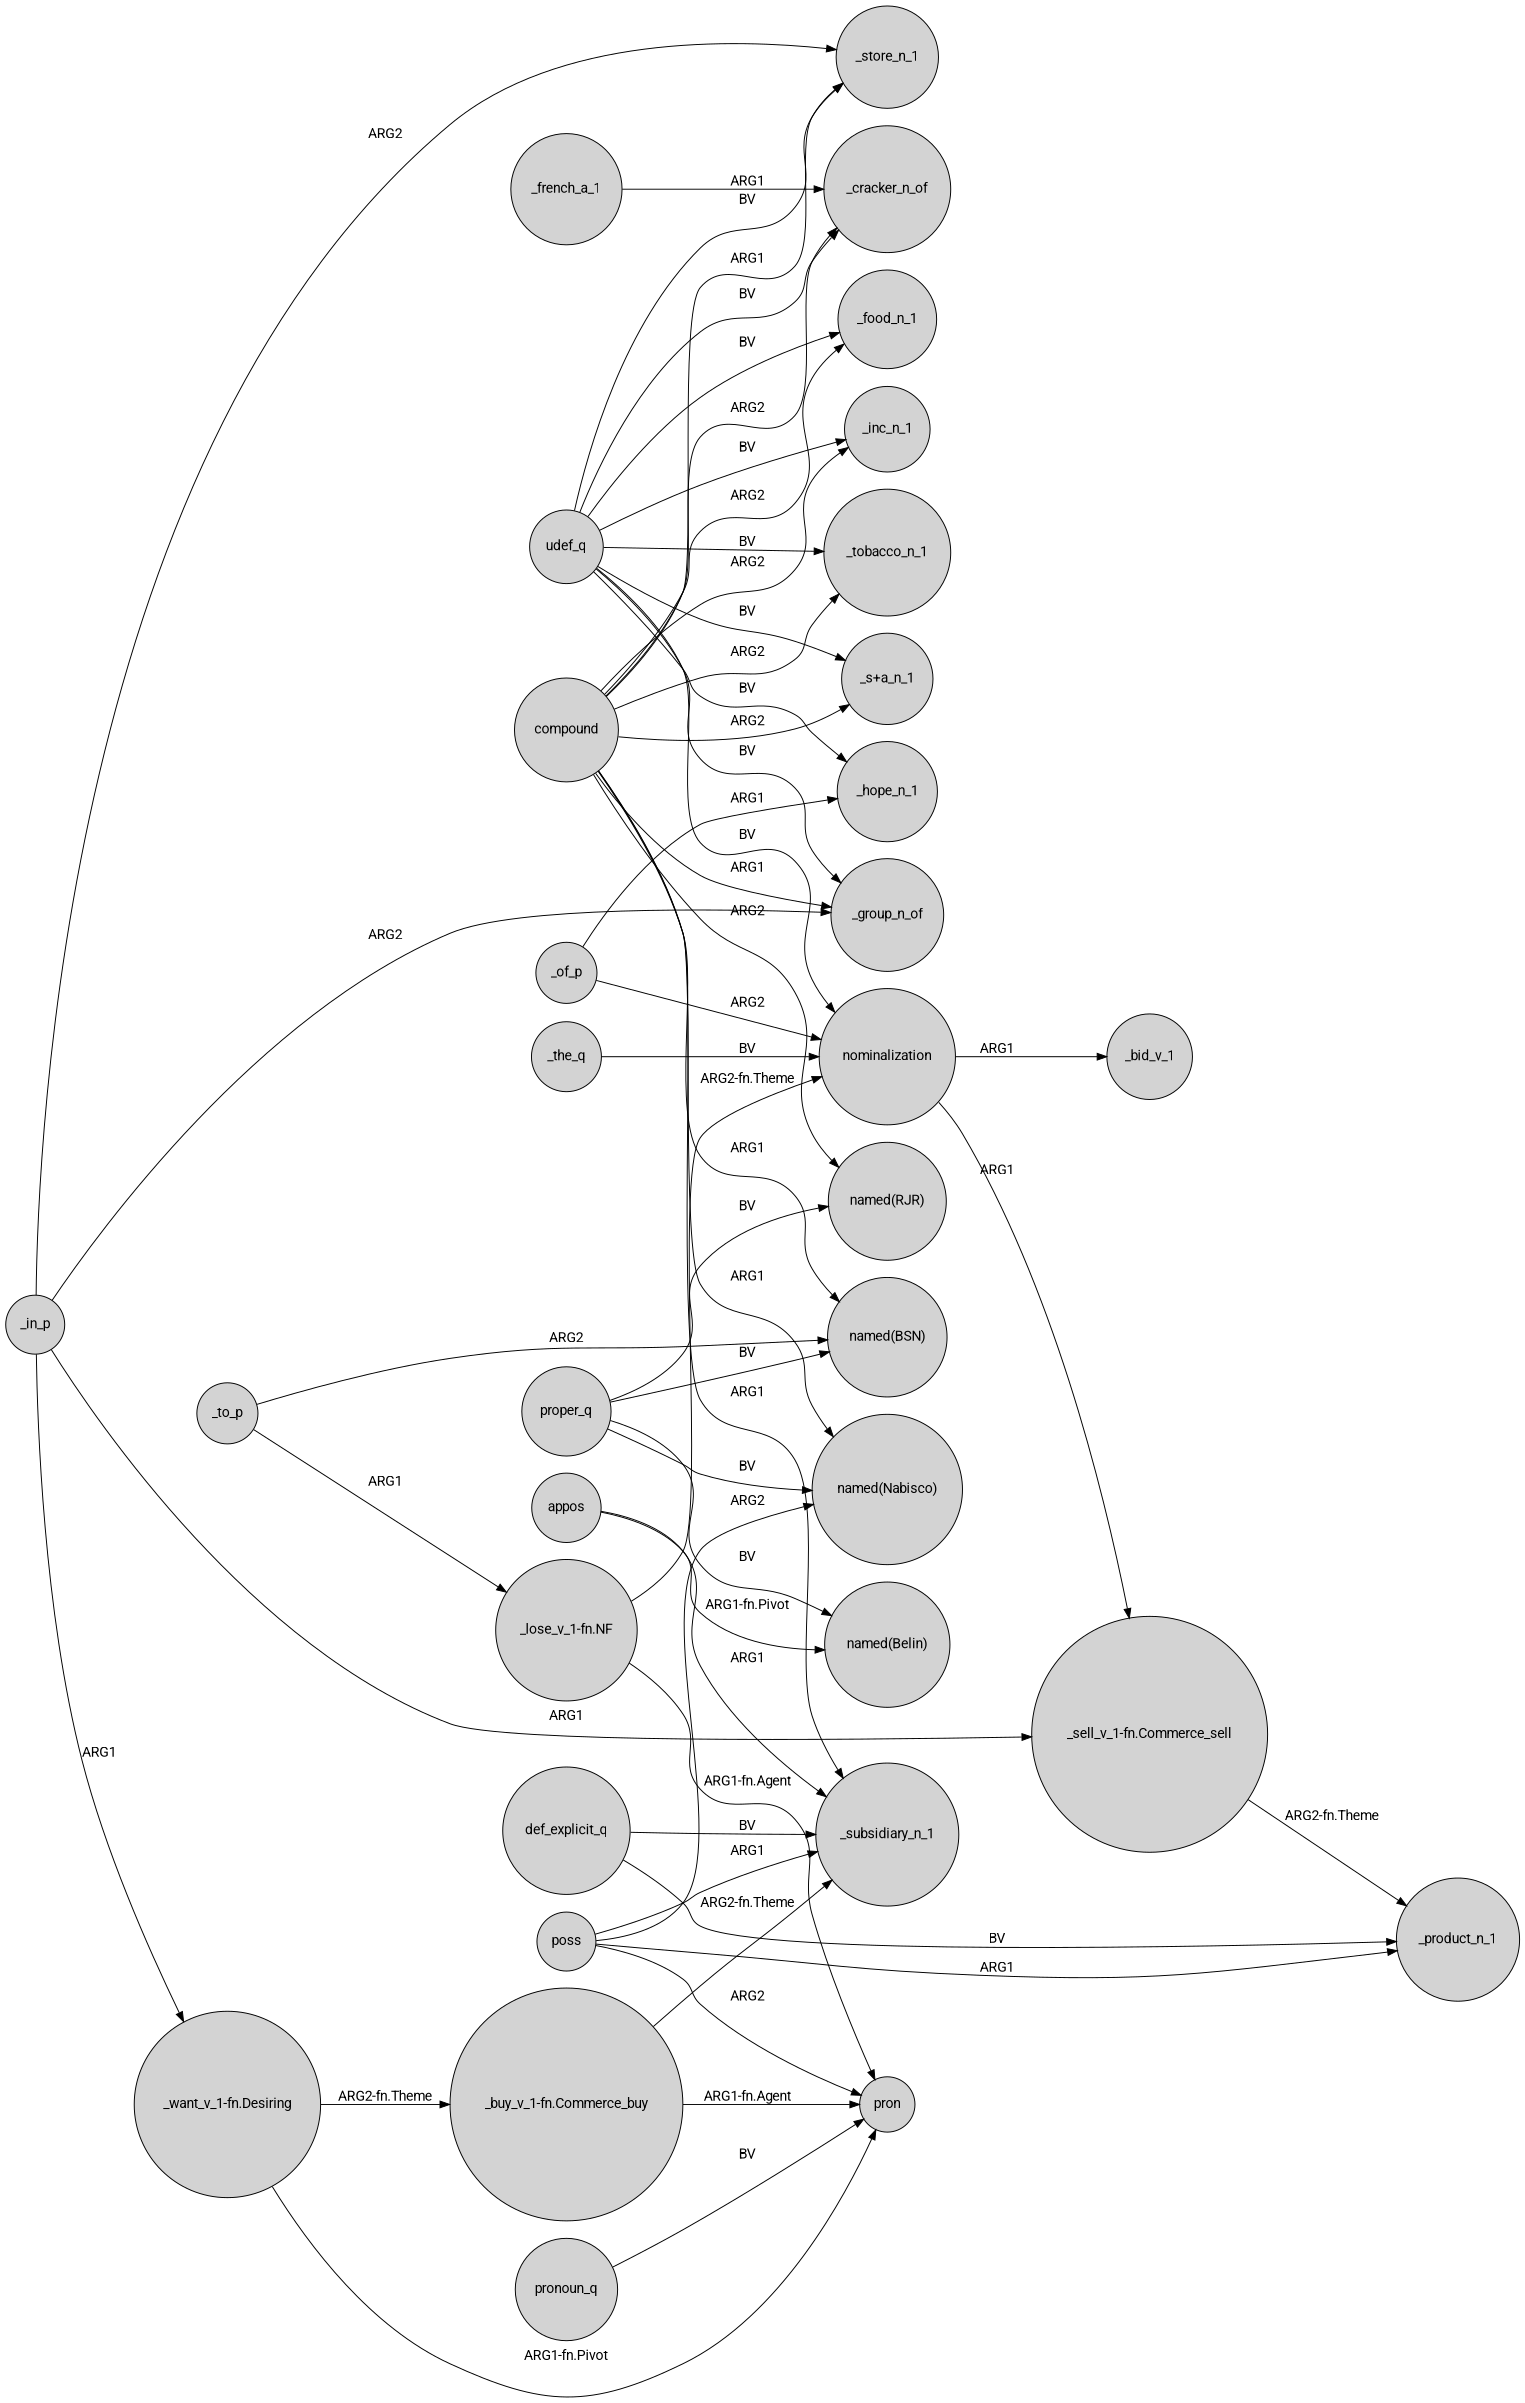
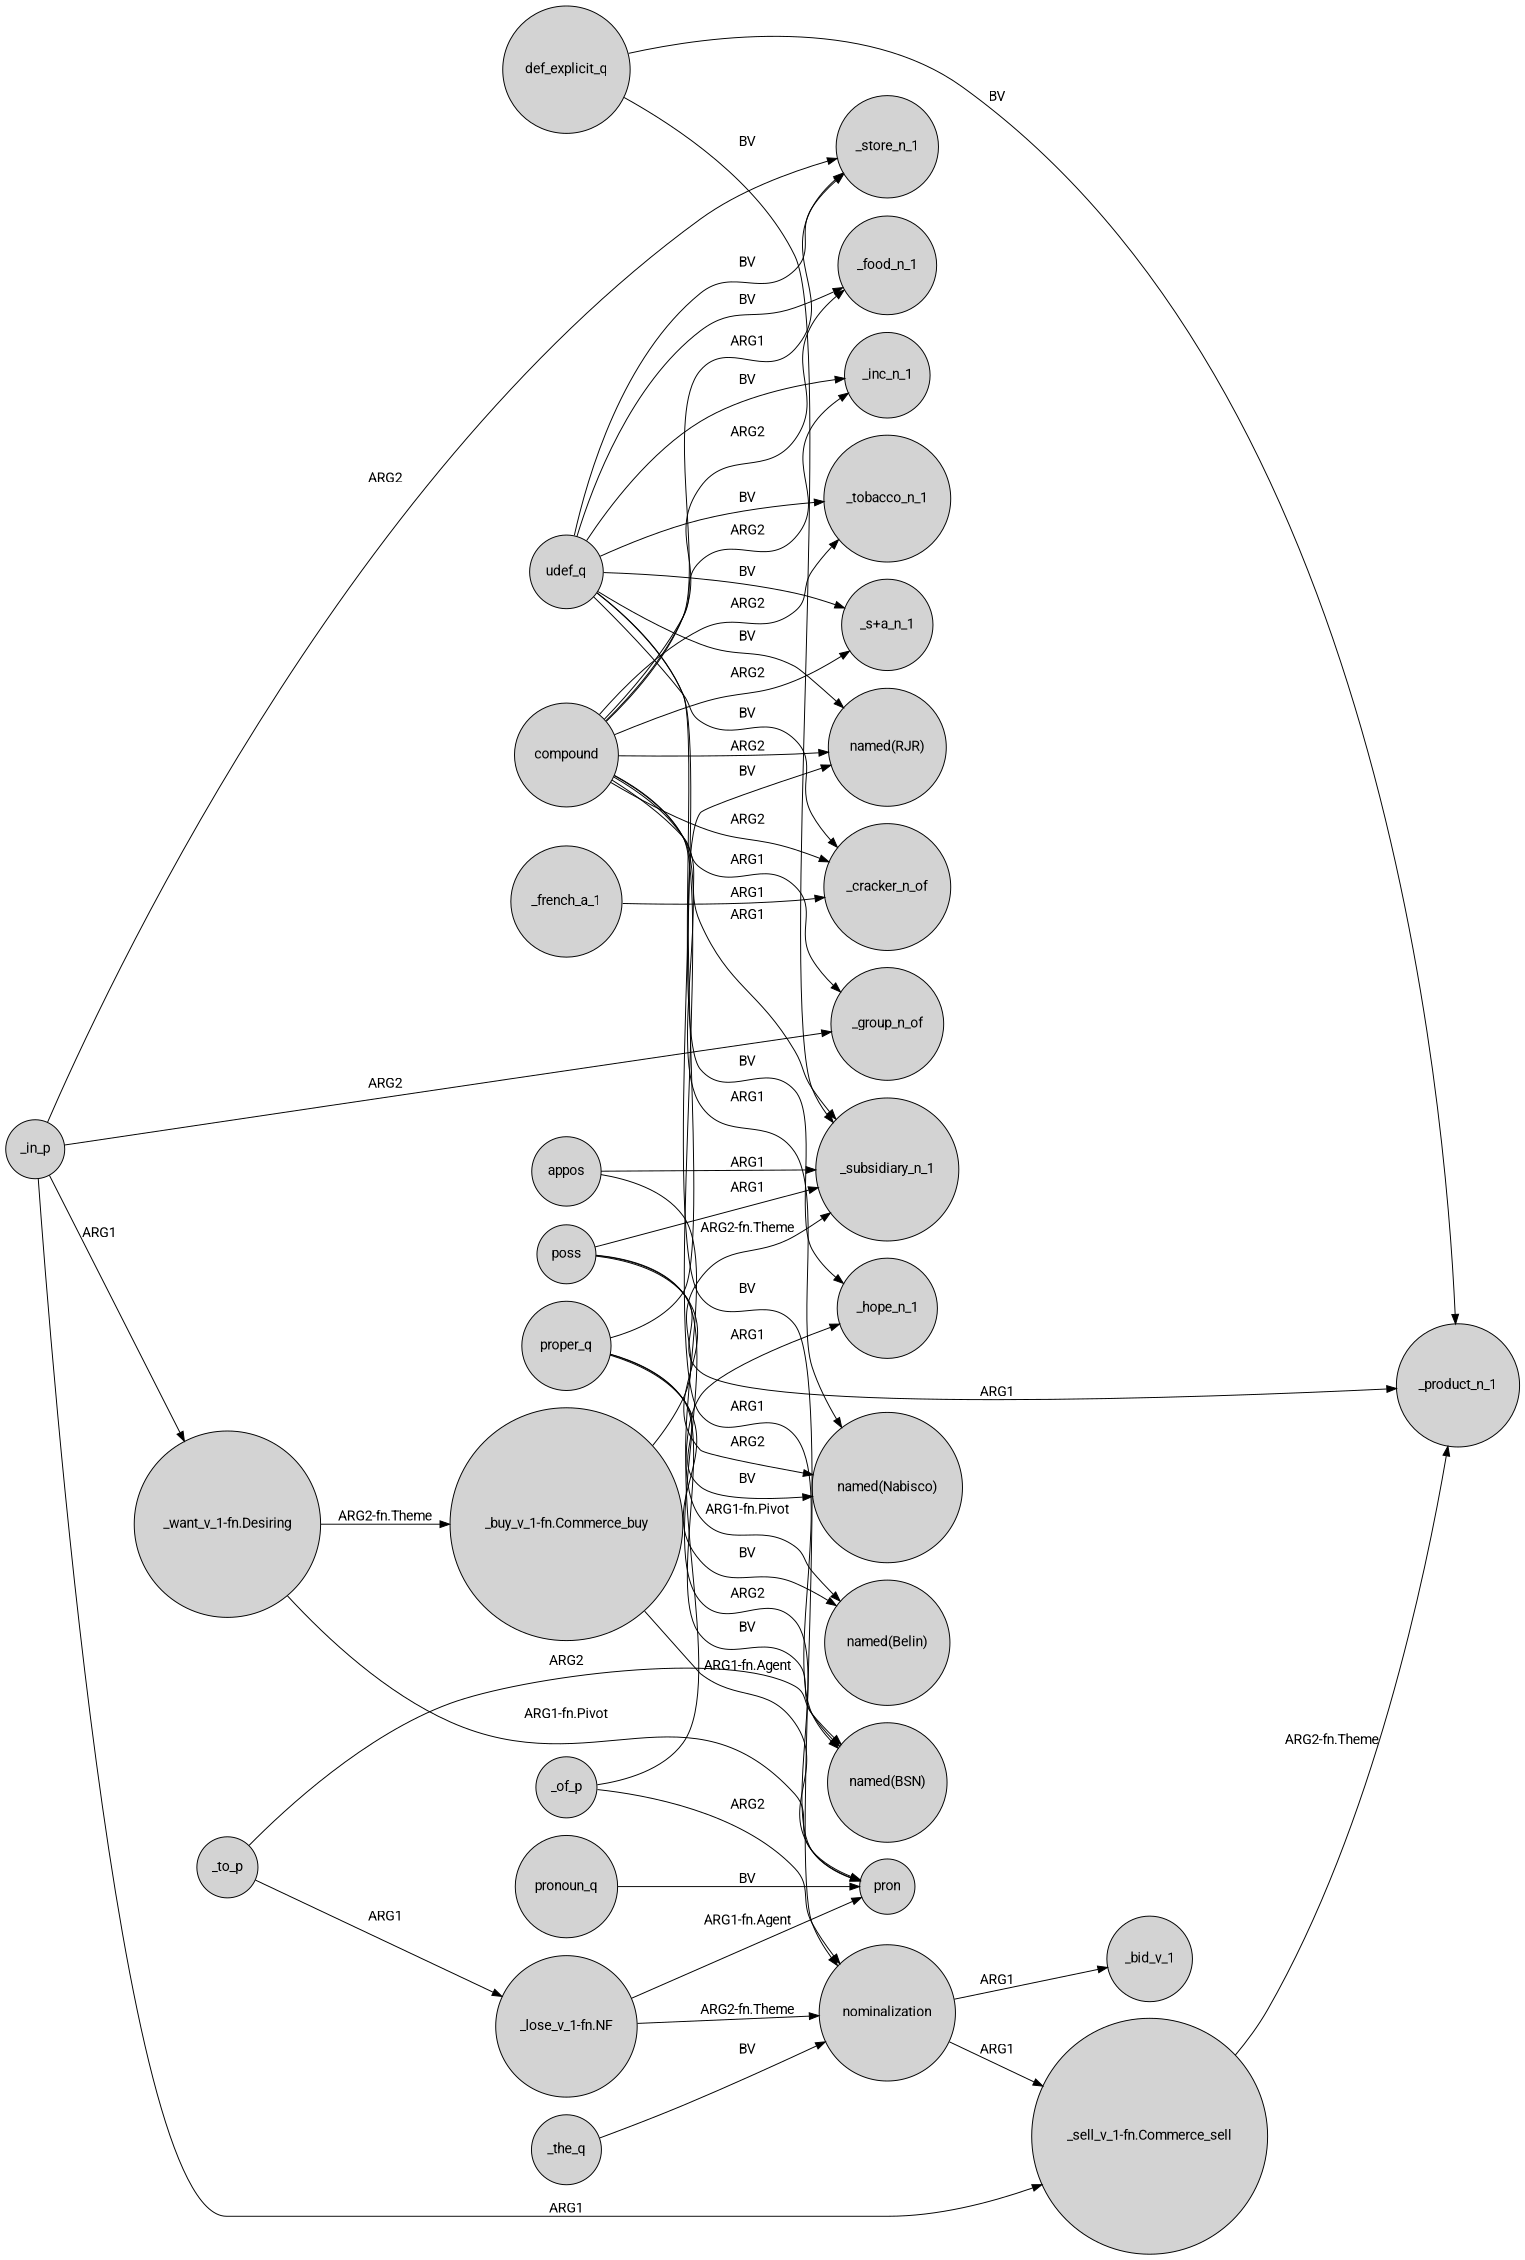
edge "udef_q" -> "_group_n_of": now "udef_q" -> "named(RJR)"
